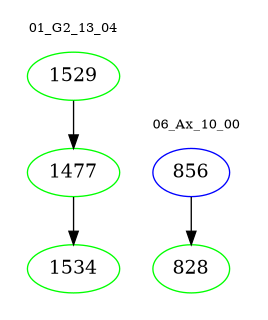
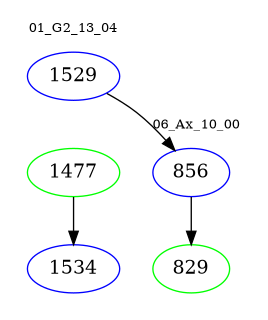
node "1529": color green -> blue
edge "1529" -> "1477": now "1529" -> "856"
node "1534": color green -> blue
node "828": label "828" -> "829"
